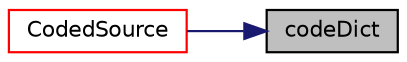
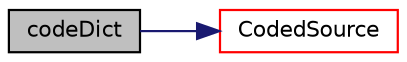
edge "CodedSource" -> "codeDict": reversed
